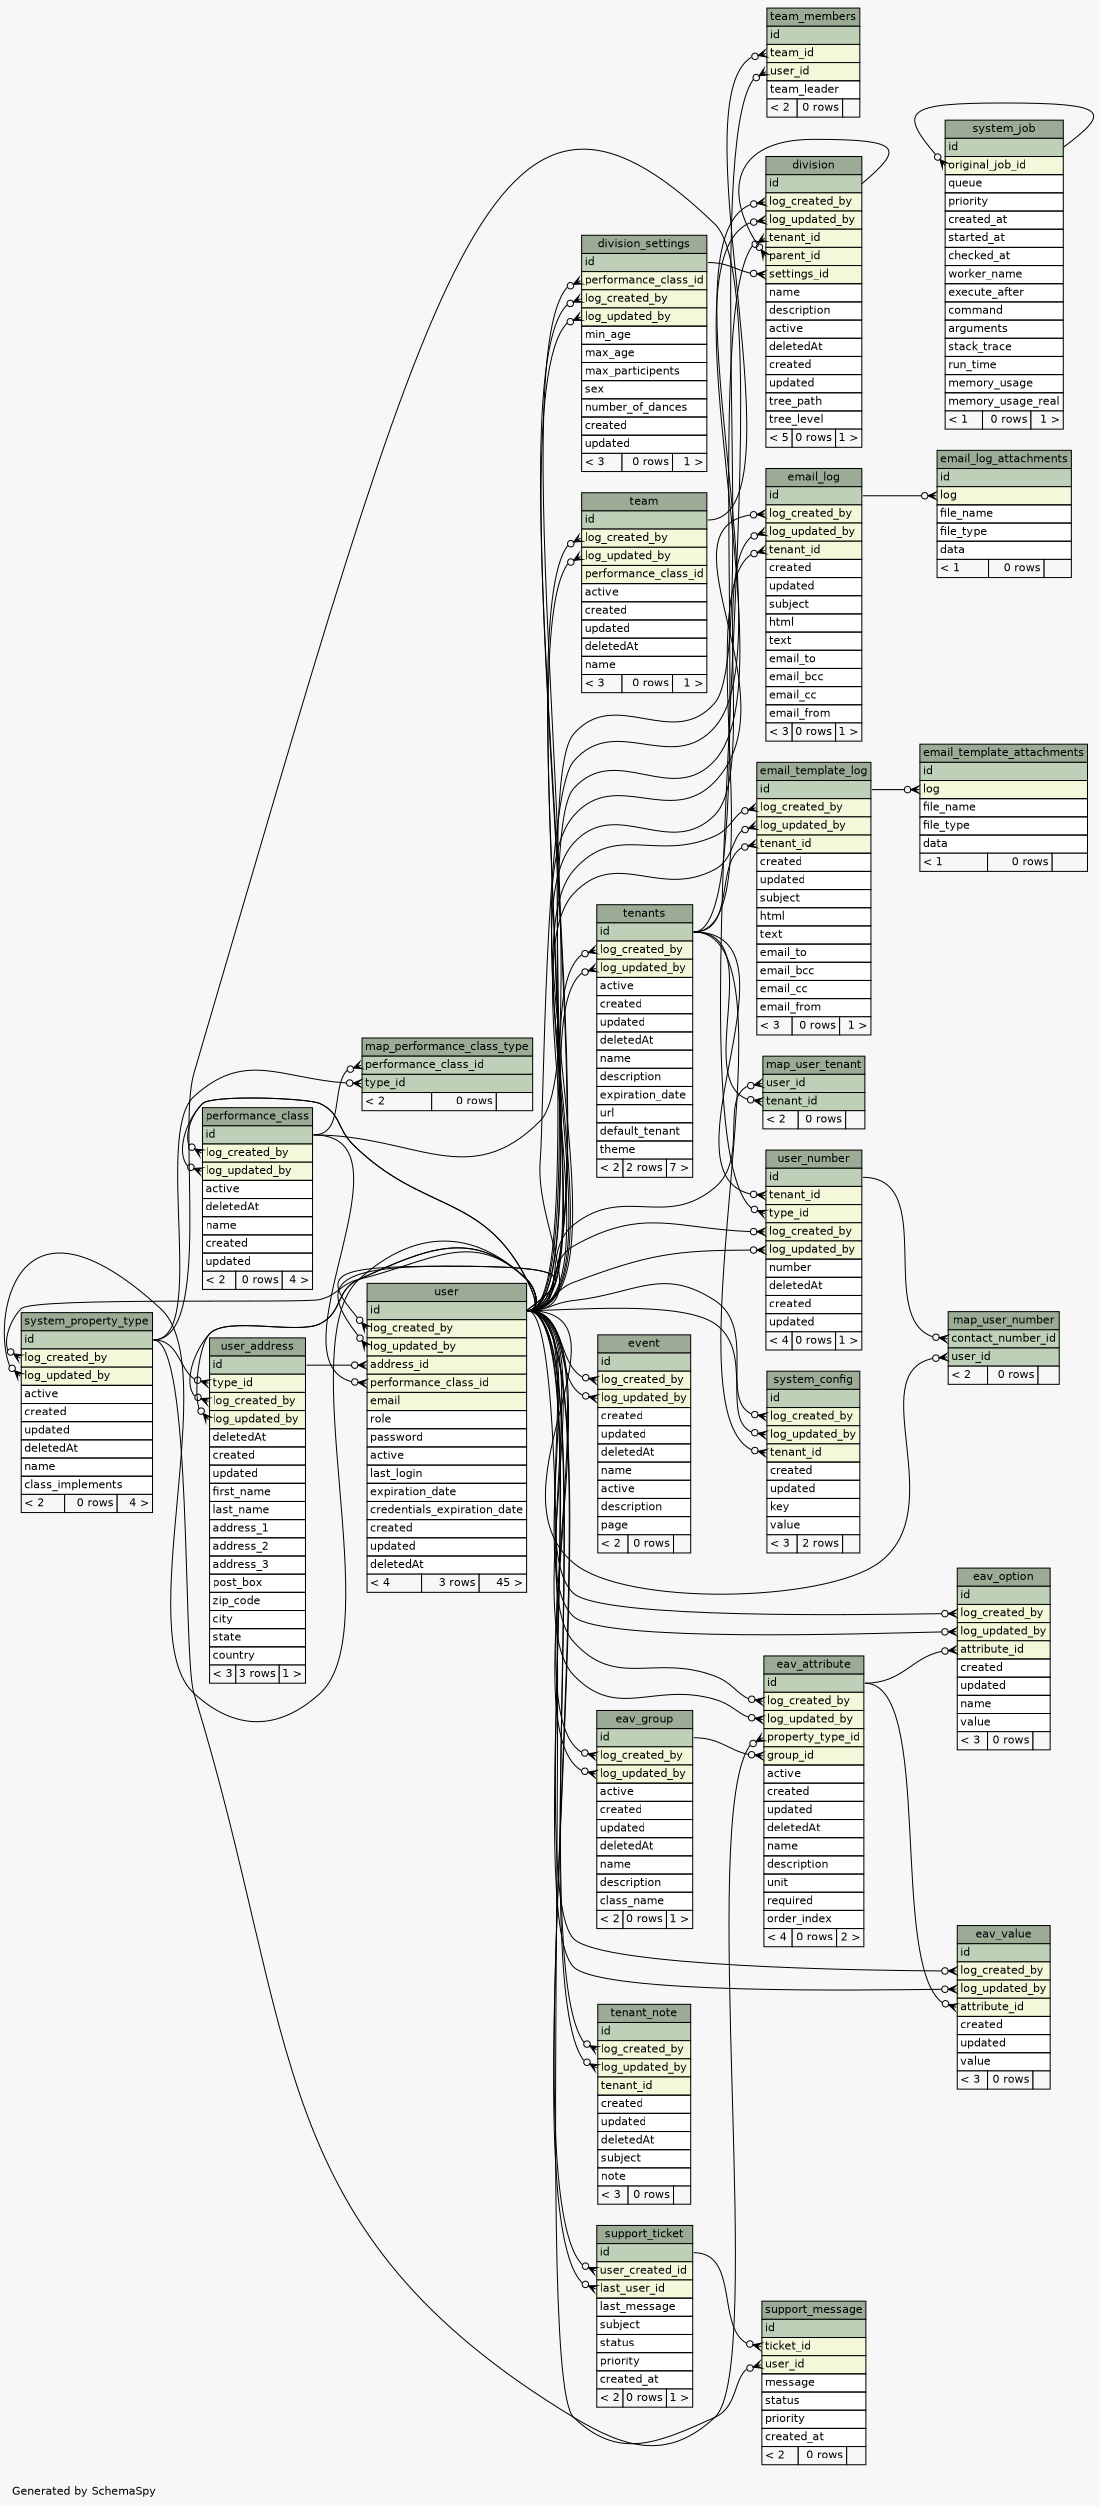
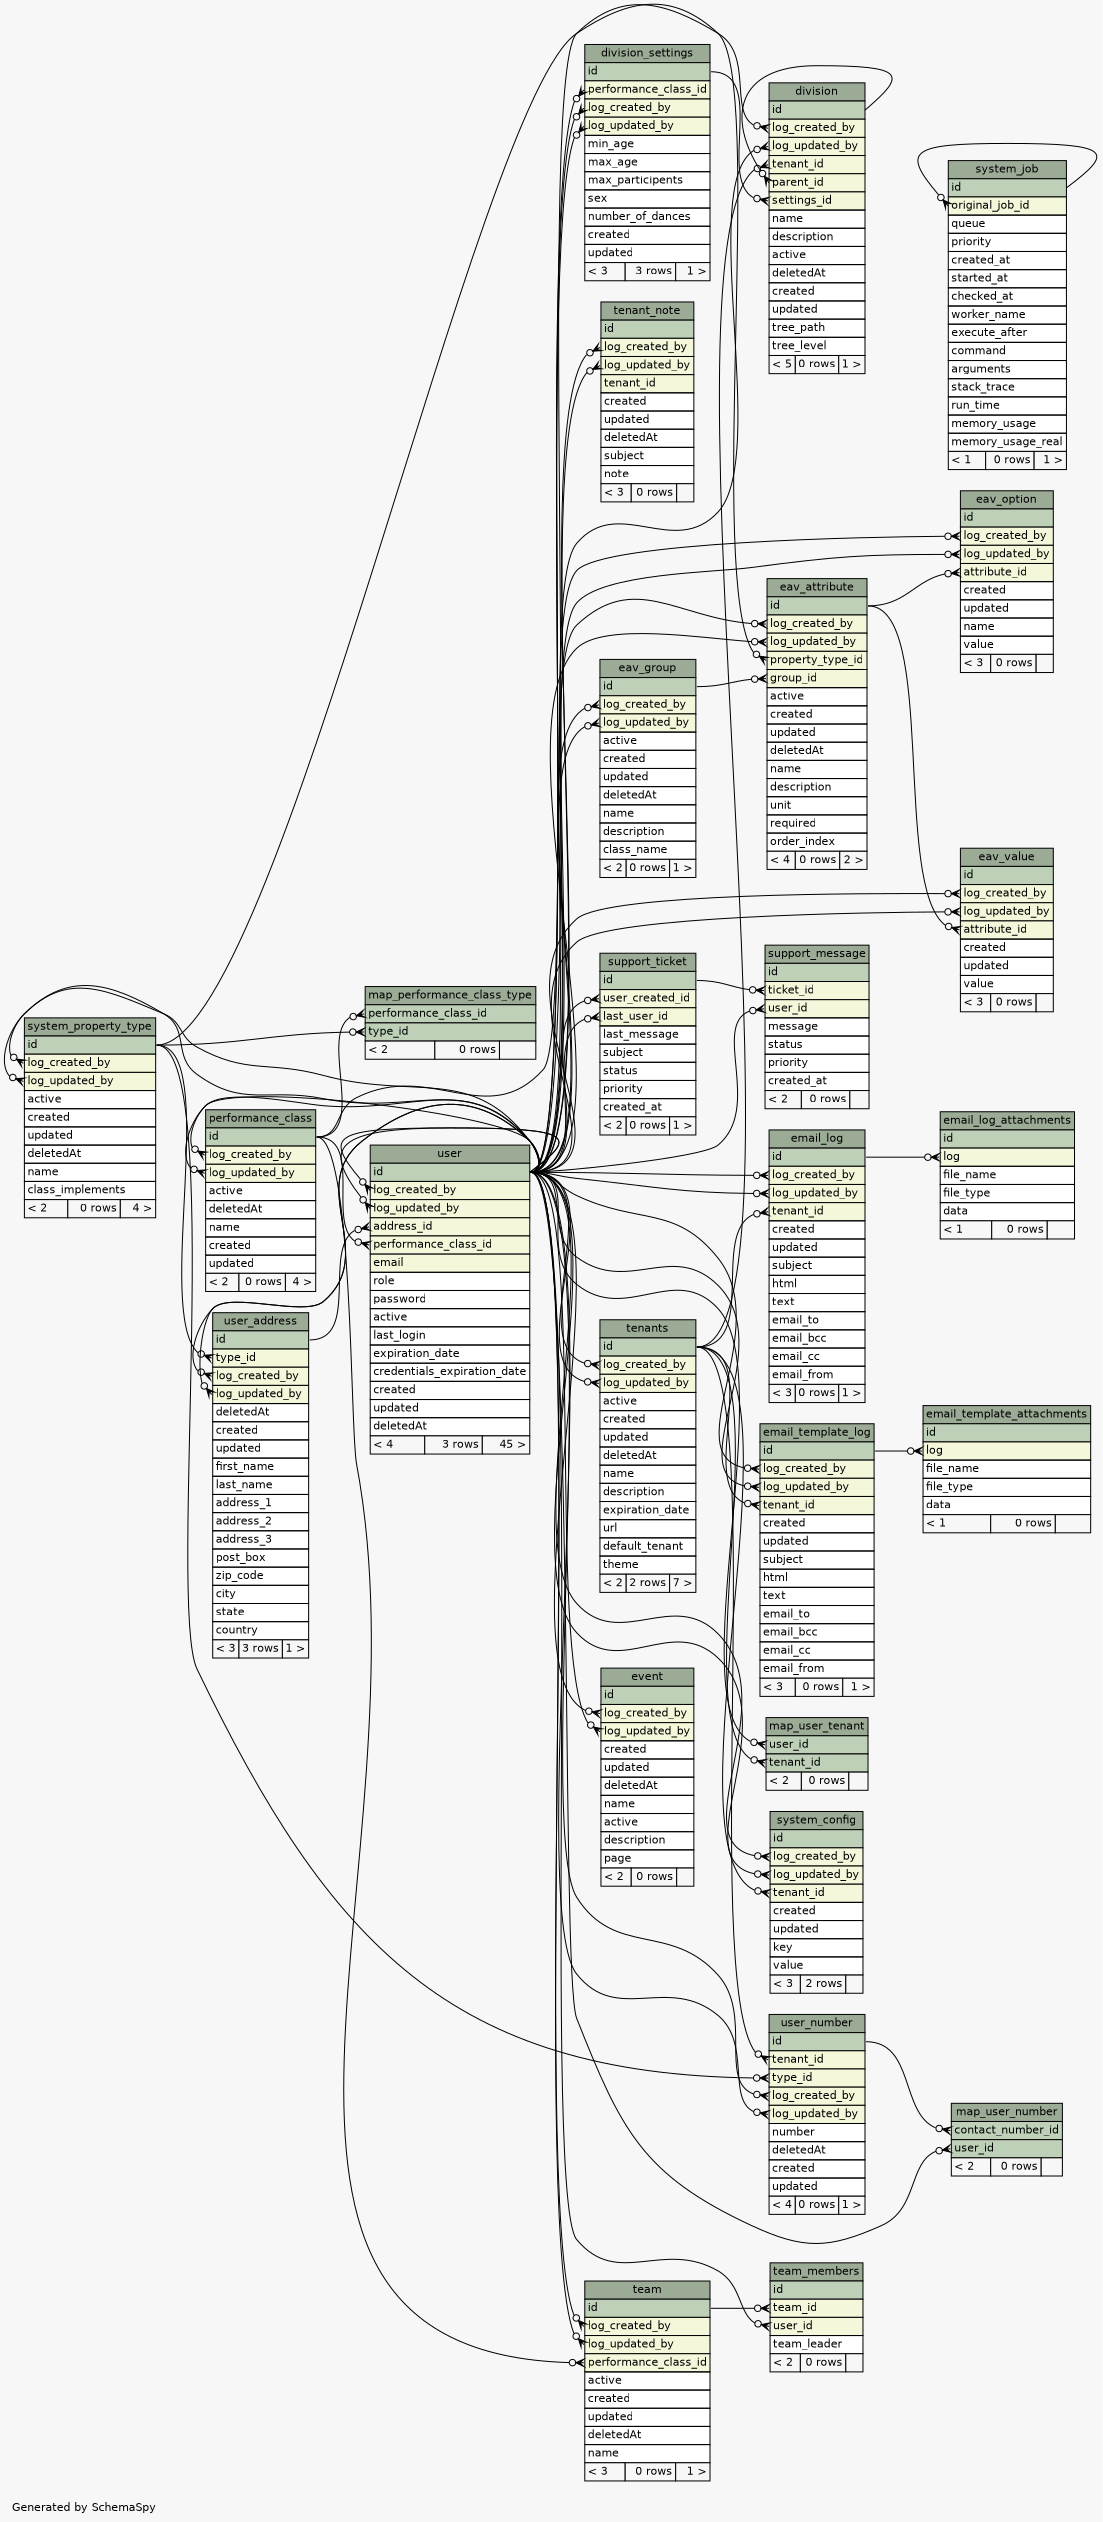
node "division_settings": text "0 rows" -> "3 rows"
edge "performance_class" -> "team": added
